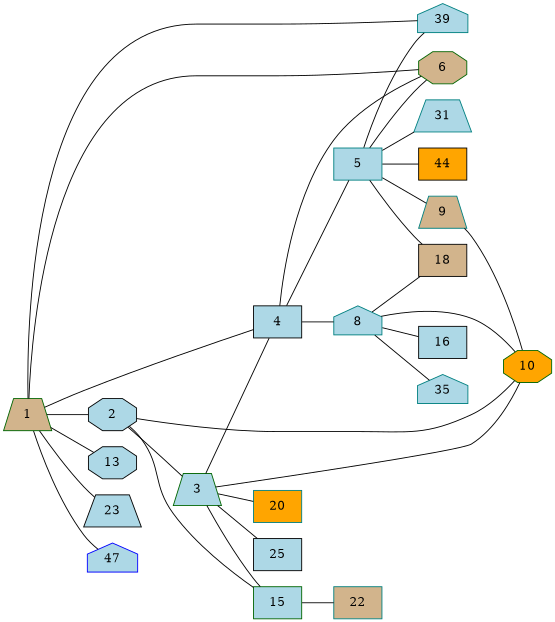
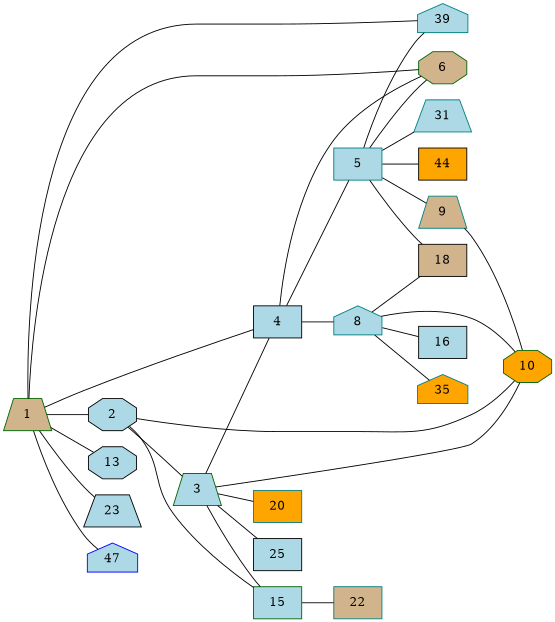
node "35": fillcolor lightblue -> orange
